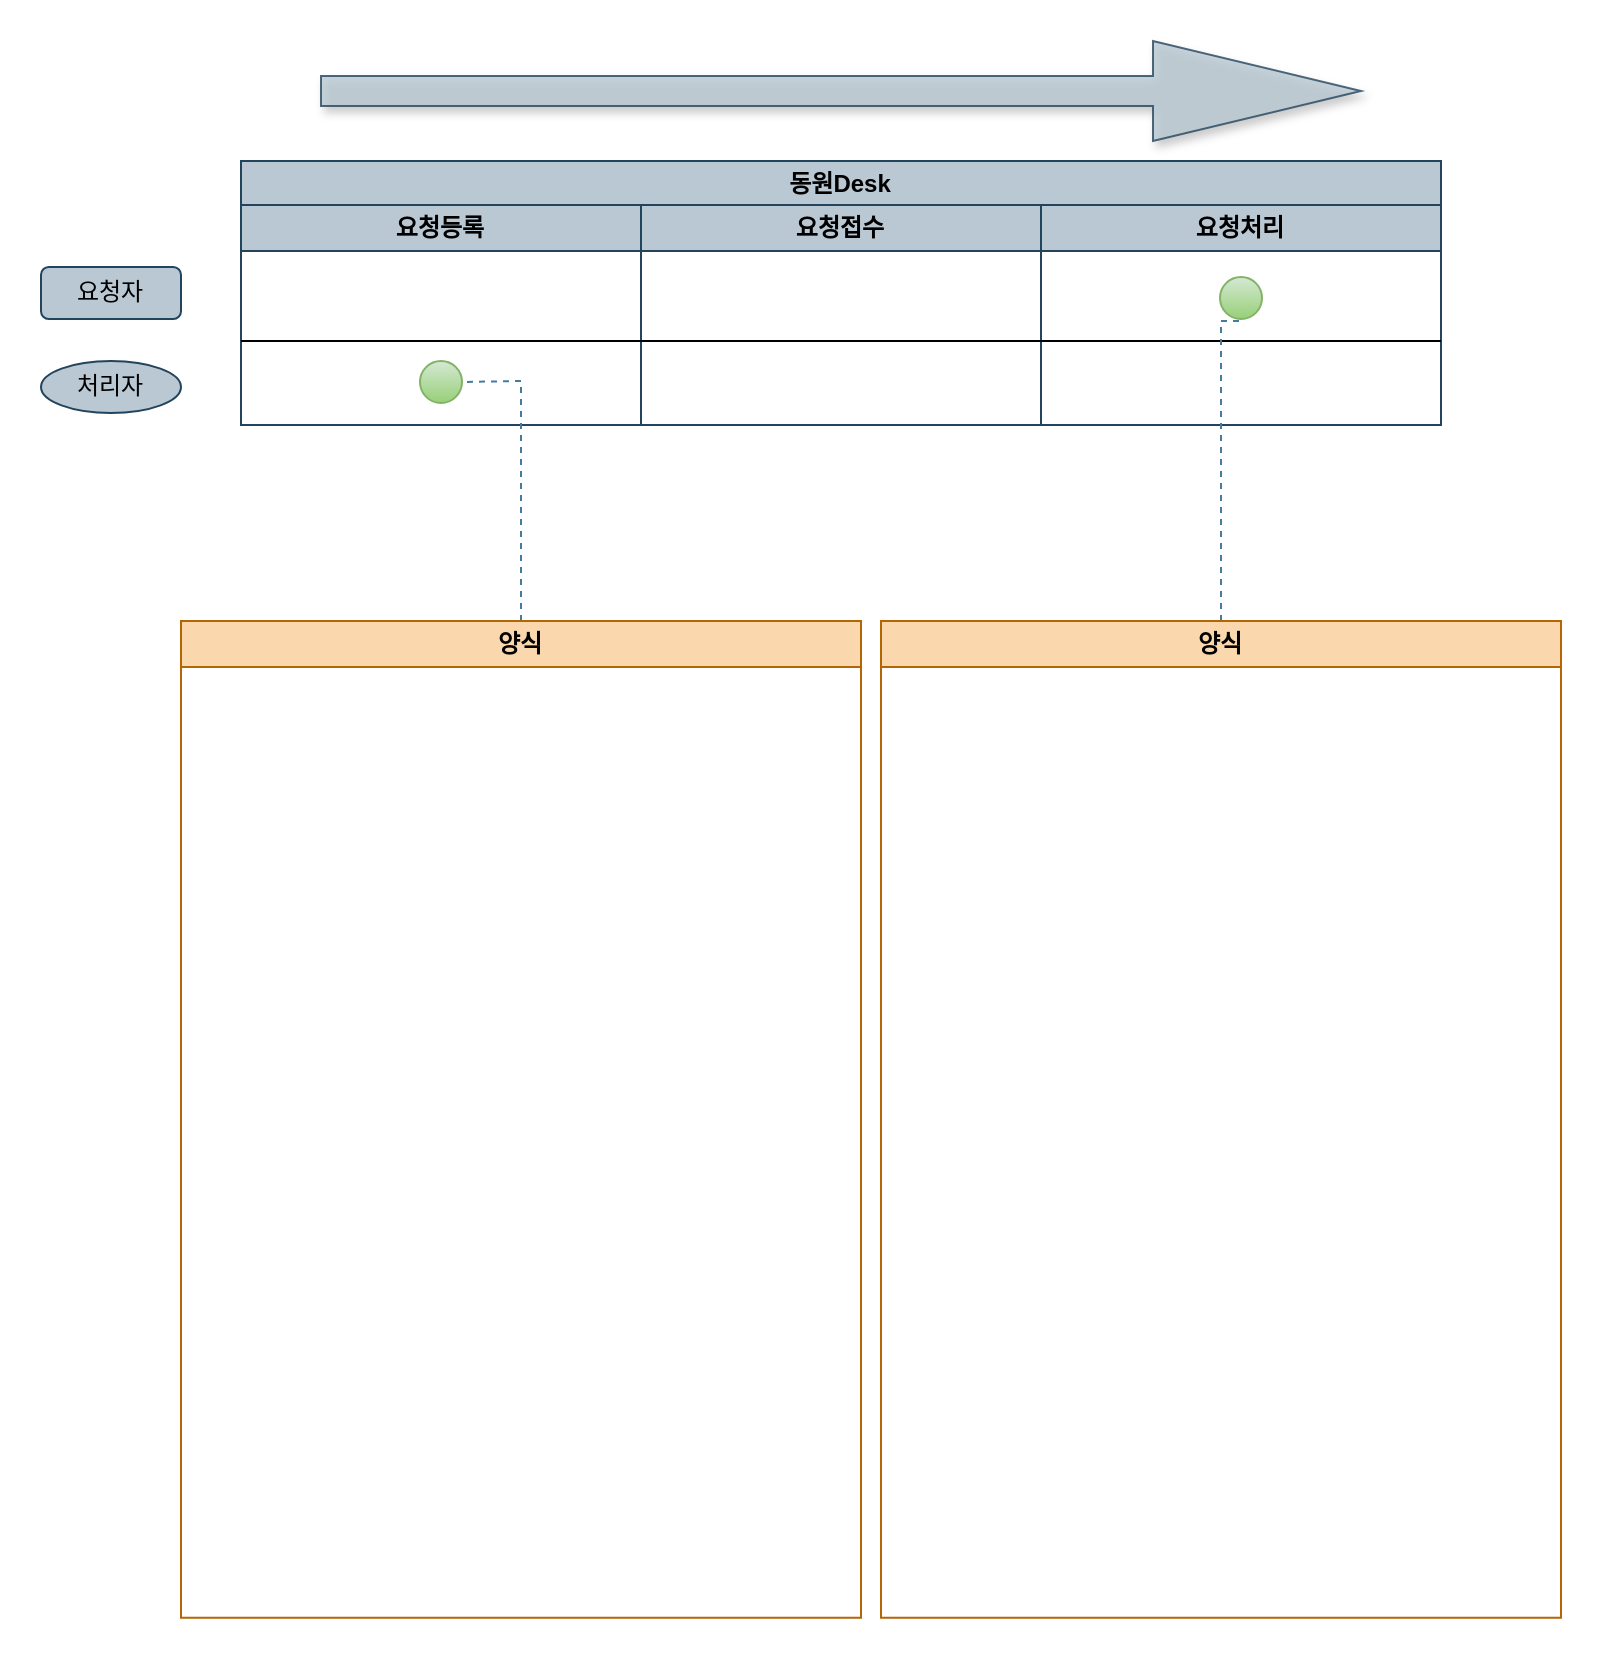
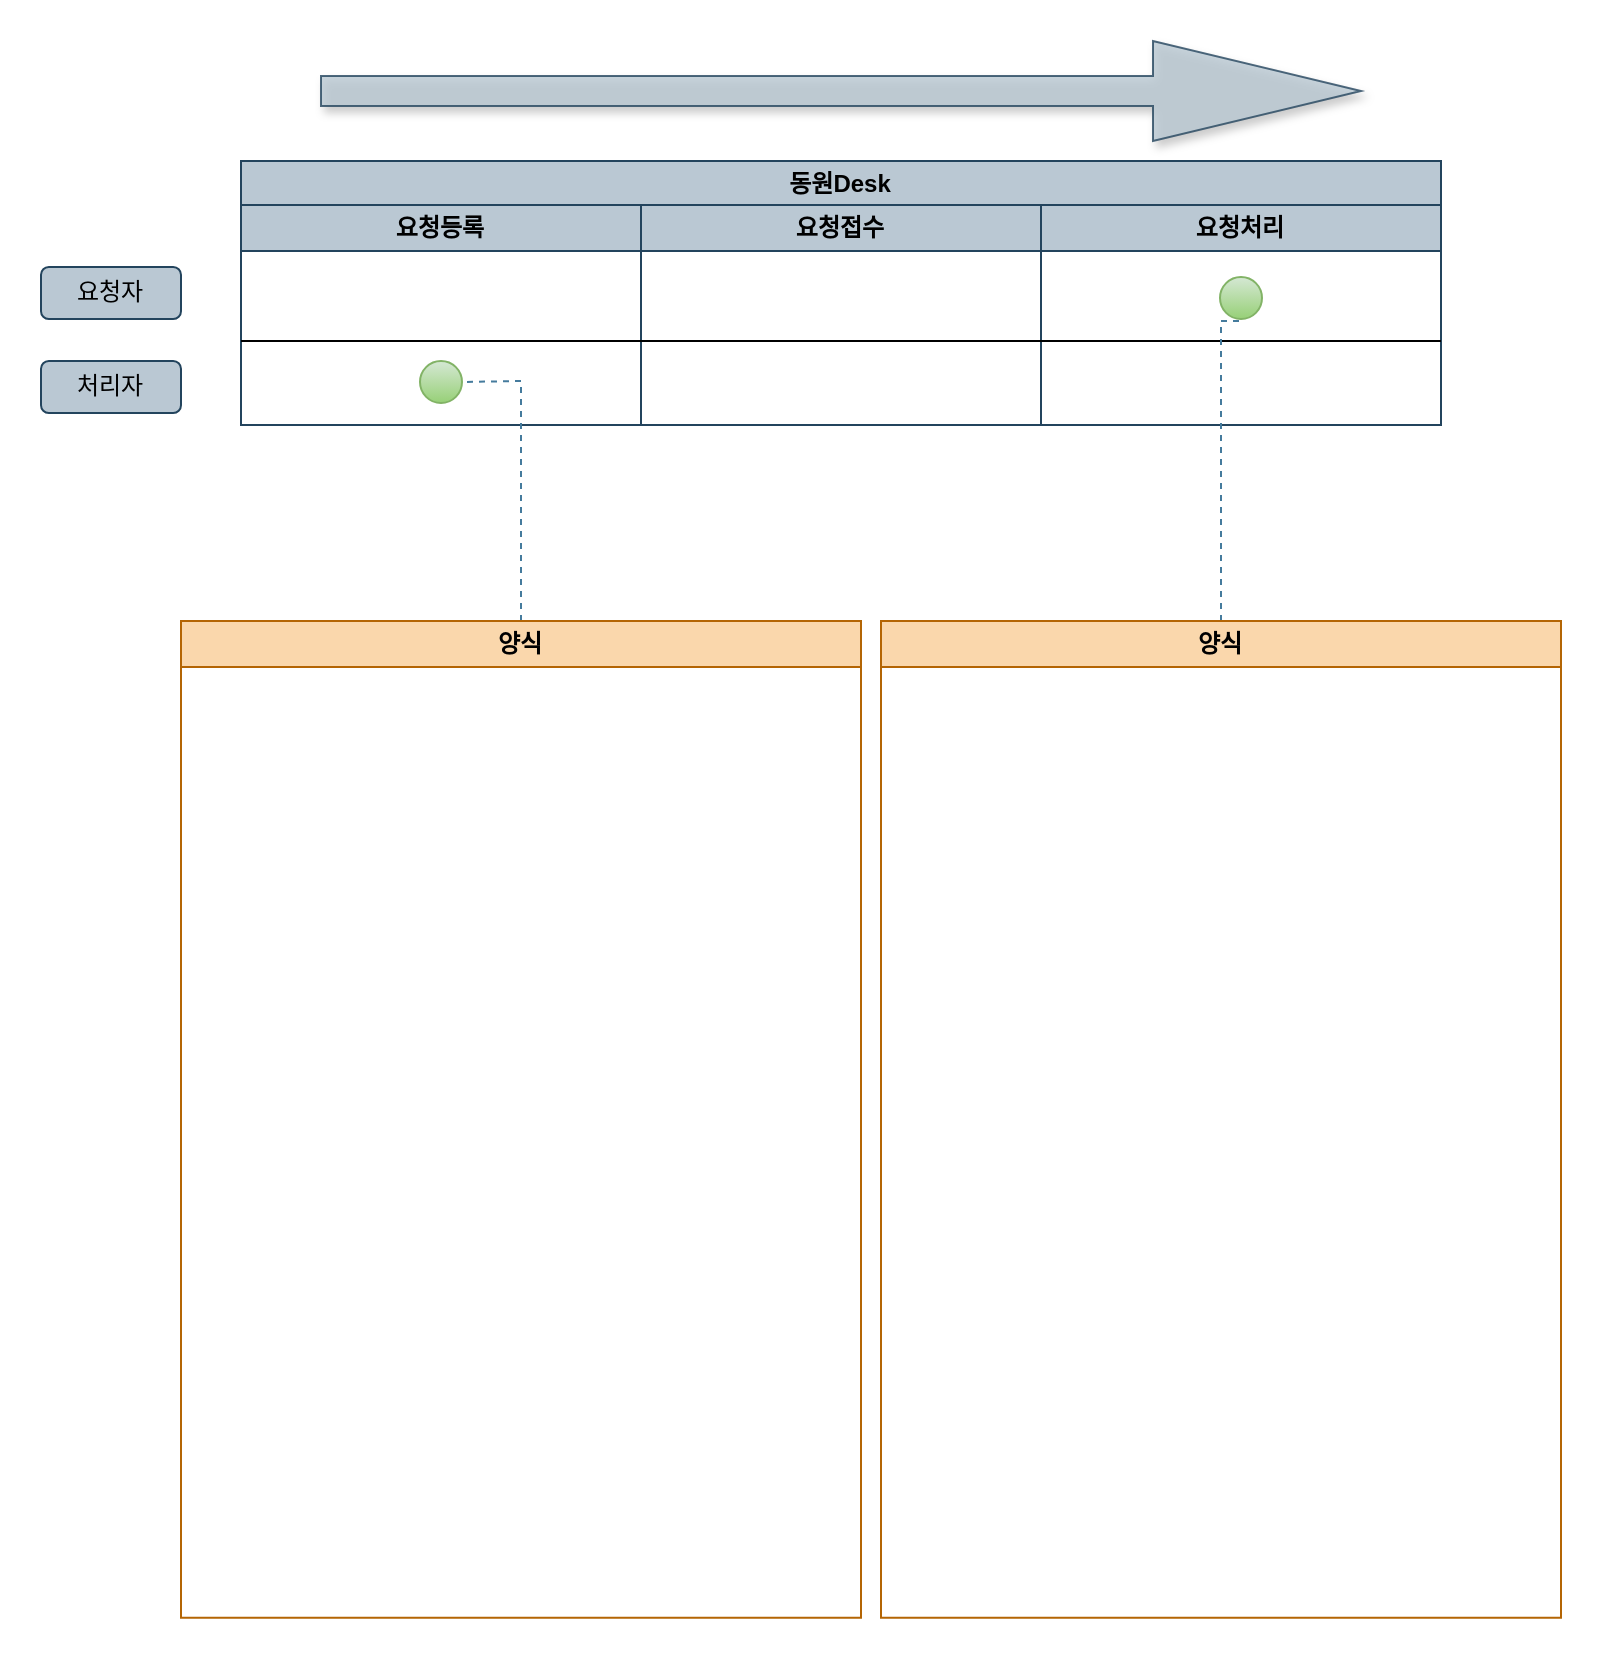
node "처리자": shape ellipse -> rounded rectangle
